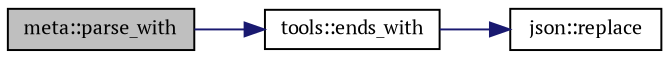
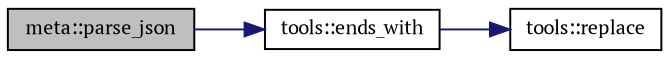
node "meta::parse_with": label "meta::parse_with" -> "meta::parse_json"
node "json::replace": label "json::replace" -> "tools::replace"
